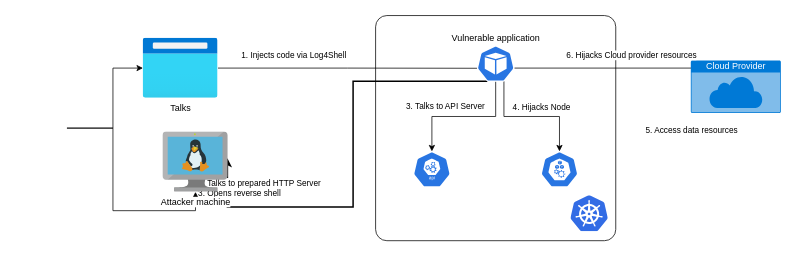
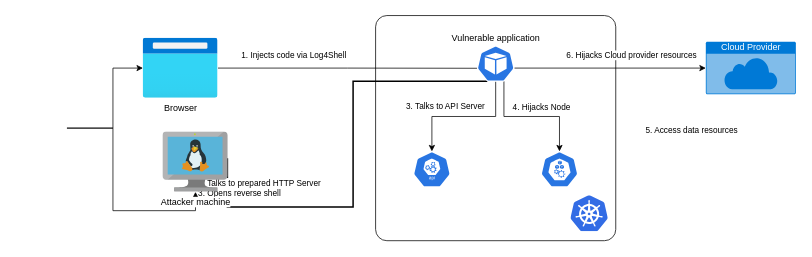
node "Cloud Provider": moved (735, 87) -> (750, 68)
node "Talks": label "Talks" -> "Browser"
edge "Vulnerable application" -> "Attacker machine": arrowhead classic -> none
